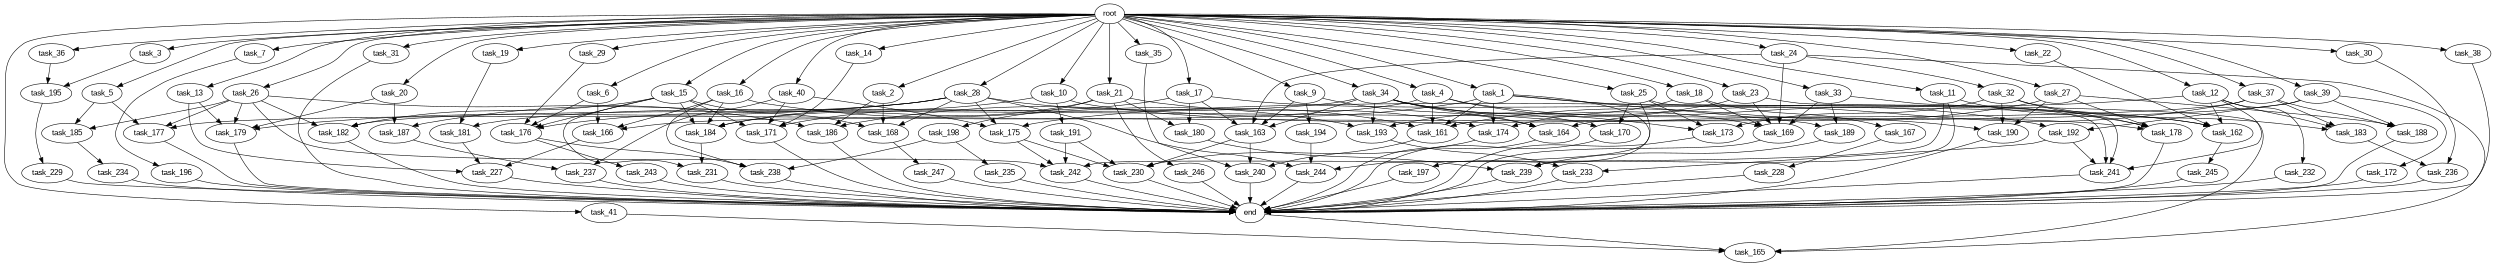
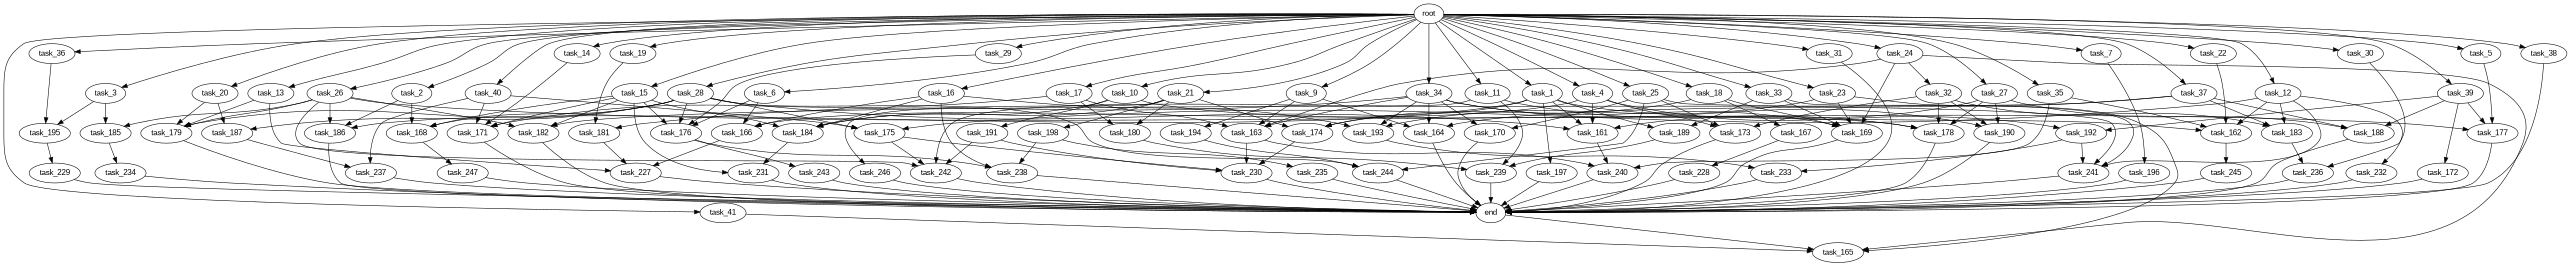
edge "task_17" -> "task_162": now "task_35" -> "task_162"
edge "task_5" -> "task_185": now "task_3" -> "task_185"
